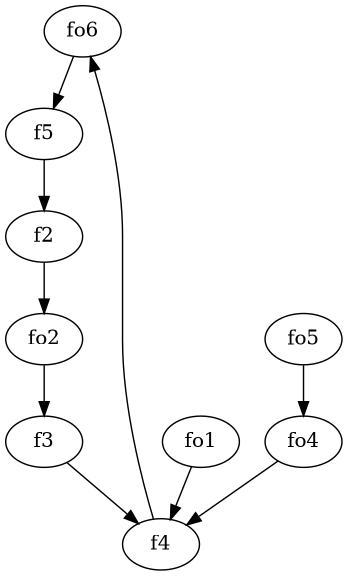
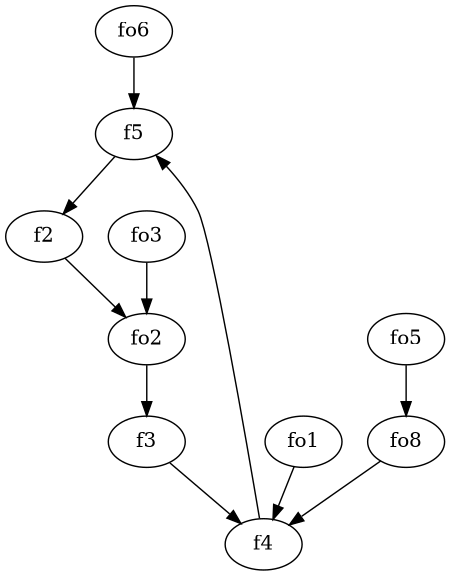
node "fo3": added
edge "f4" -> "fo6": now "f4" -> "f5"
node "fo4": label "fo4" -> "fo8"
